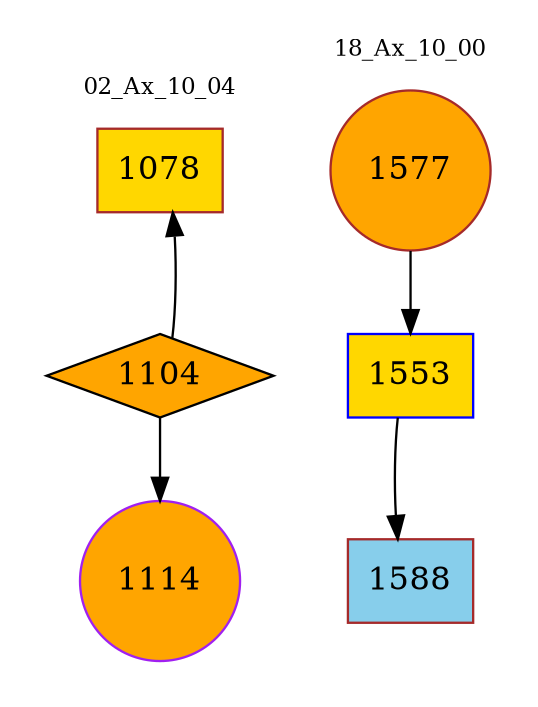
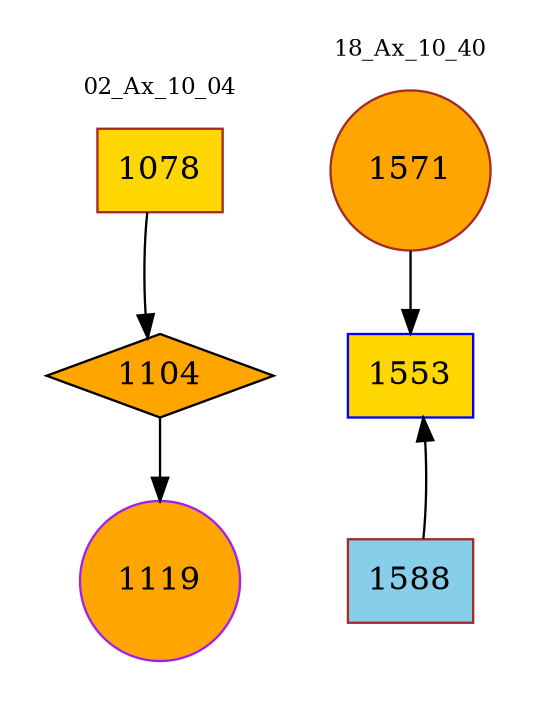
cluster "18_Ax_10_00": label "18_Ax_10_00" -> "18_Ax_10_40"
node "1577": label "1577" -> "1571"
edge "1104" -> "1078": reversed
edge "1553" -> "1588": reversed
node "1114": label "1114" -> "1119"
